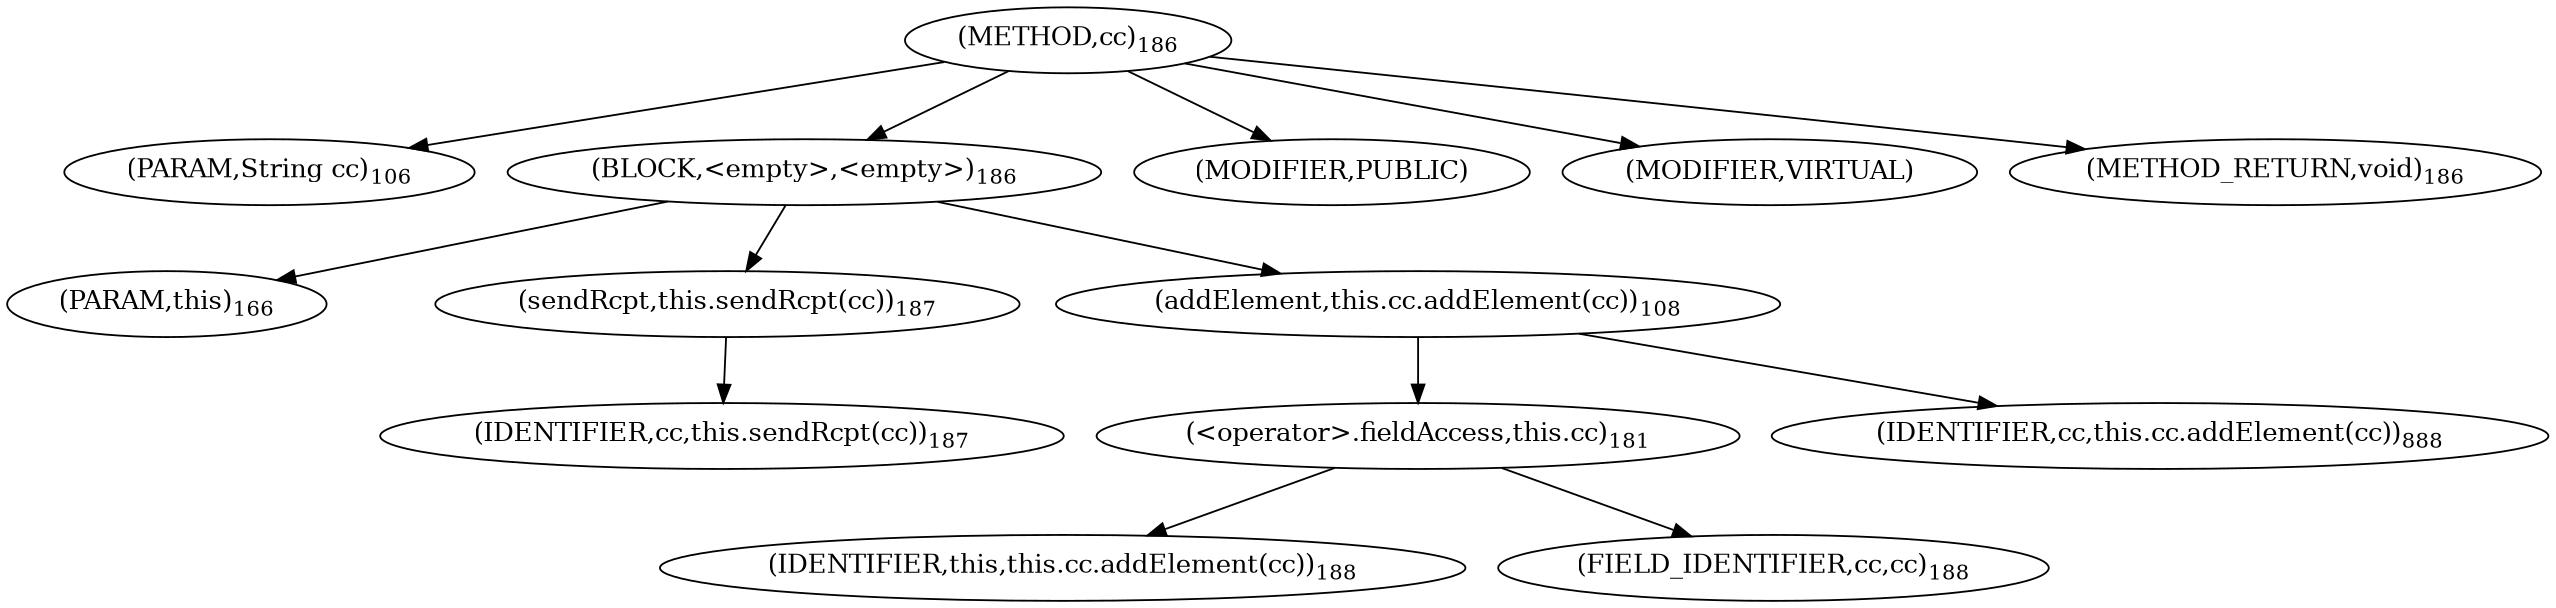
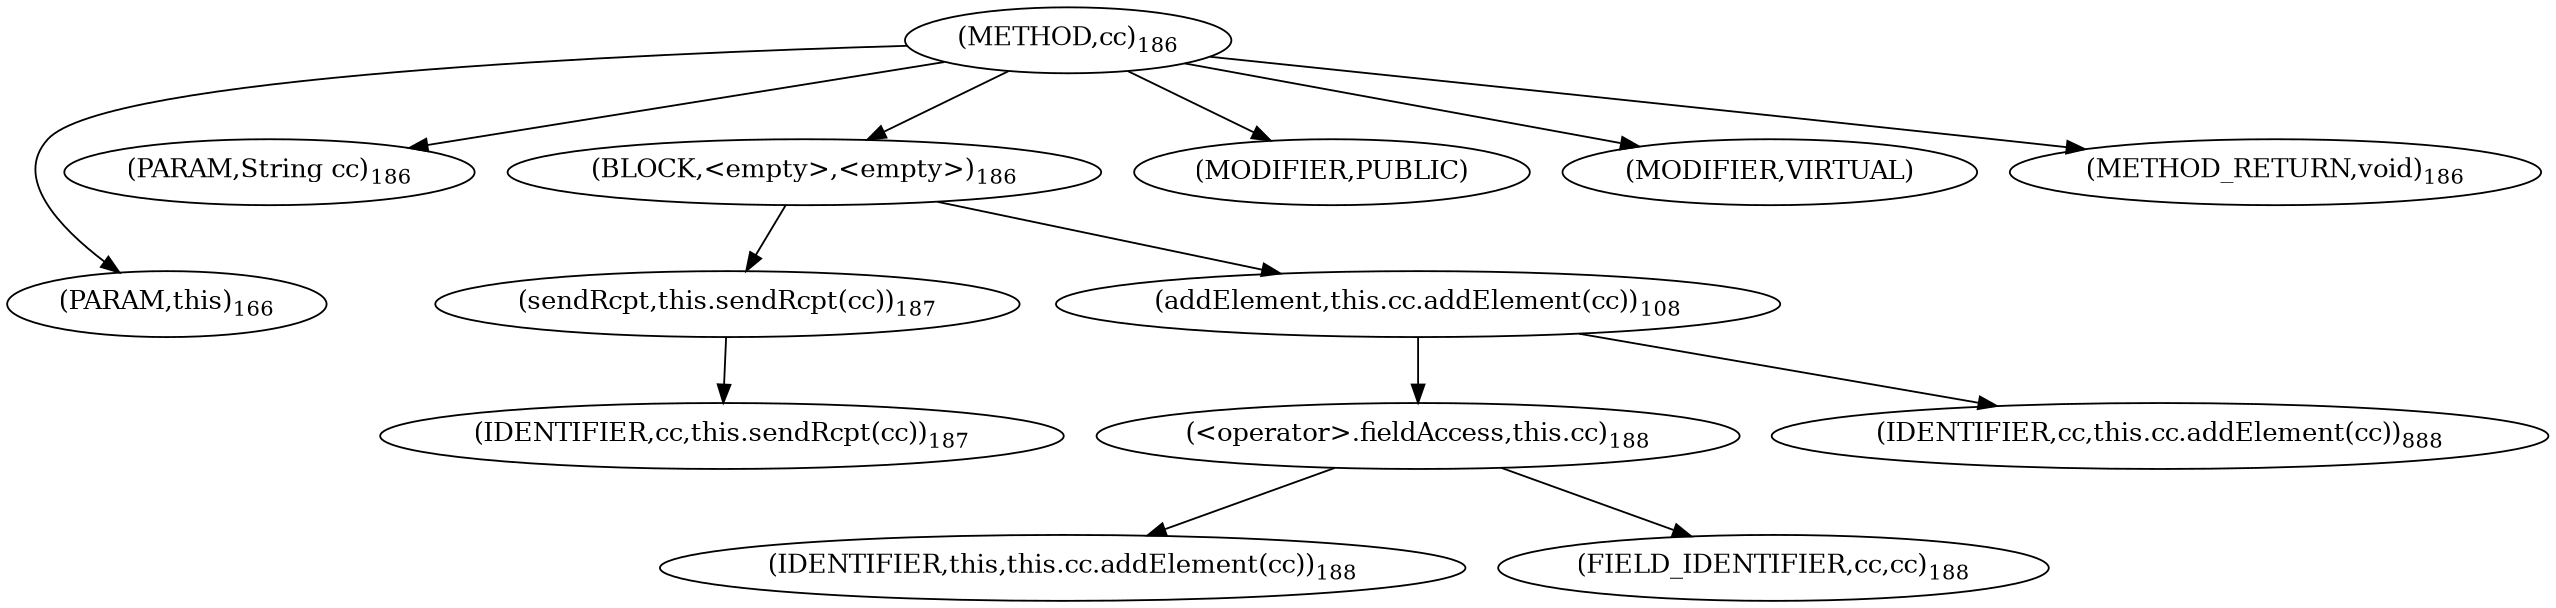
node "(PARAM,String cc)": text "106" -> "186"
edge "(BLOCK,<empty>,<empty>)" -> "(PARAM,this)": now "(METHOD,cc)" -> "(PARAM,this)"
node "(<operator>.fieldAccess,this.cc)": text "181" -> "188"
